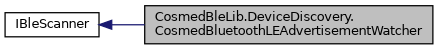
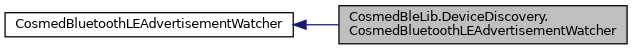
node "IBleScanner": label "IBleScanner" -> "CosmedBluetoothLEAdvertisementWatcher"
